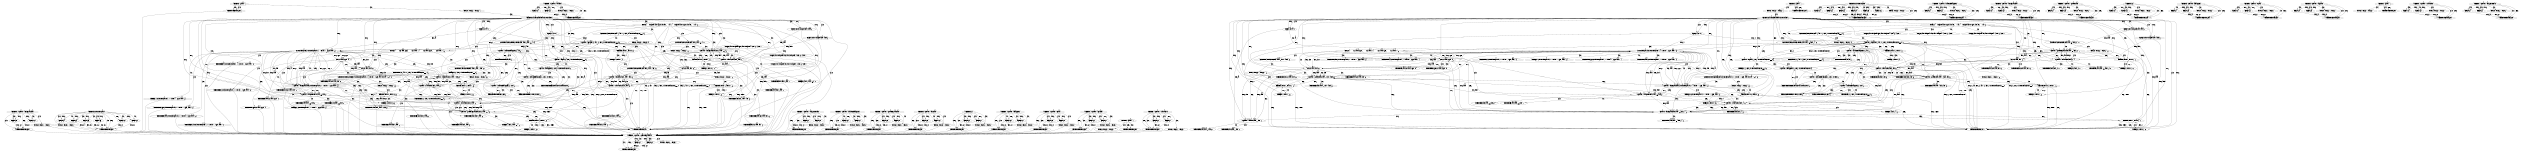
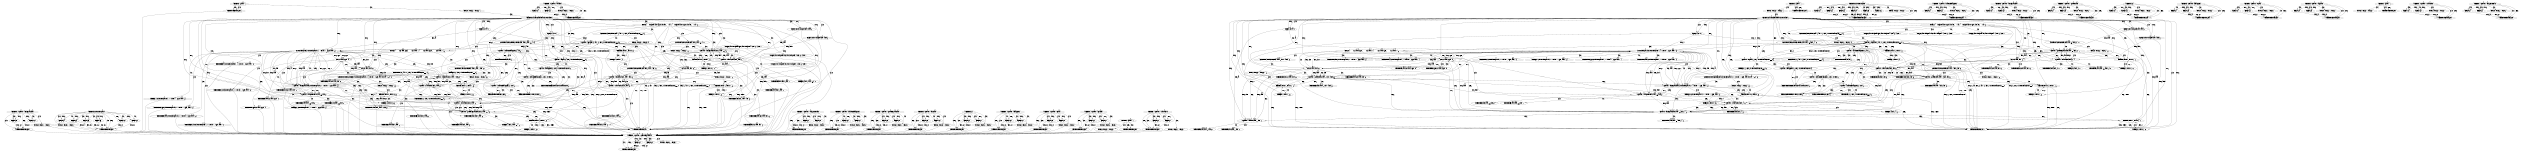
node "(CONTROL_STRUCTURE,IF,if (data > limit - len))": added
edge "(<operator>.addition,data + size)" -> "(<operator>.lessEqualsThan,data <= limit - 4)": reversed
